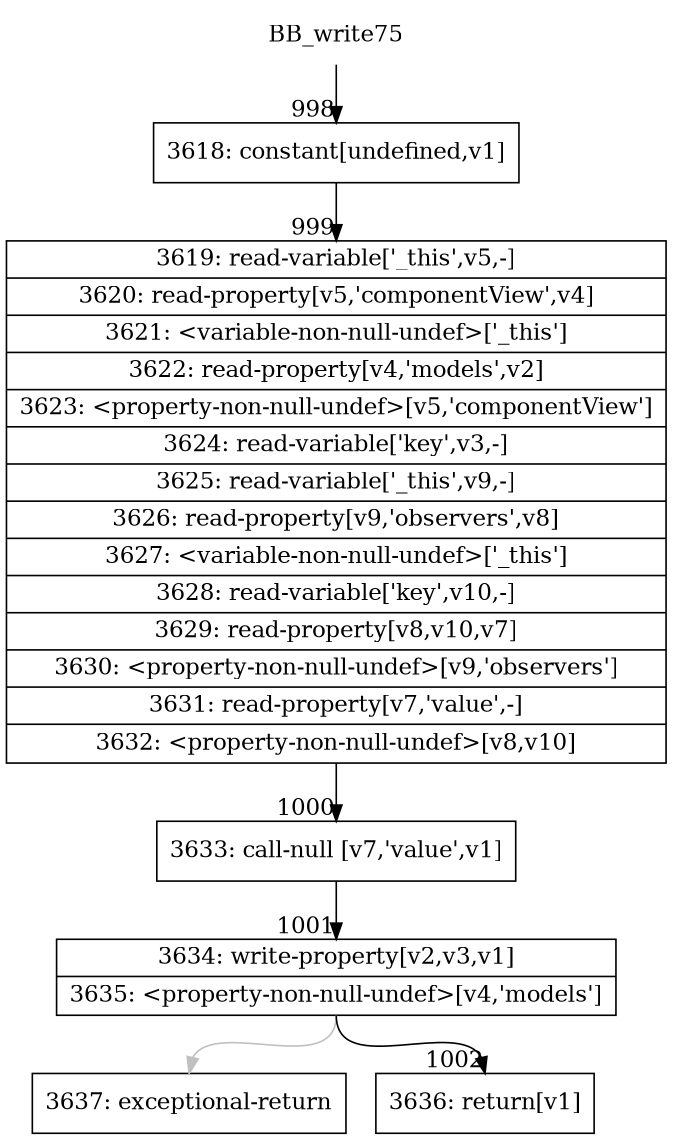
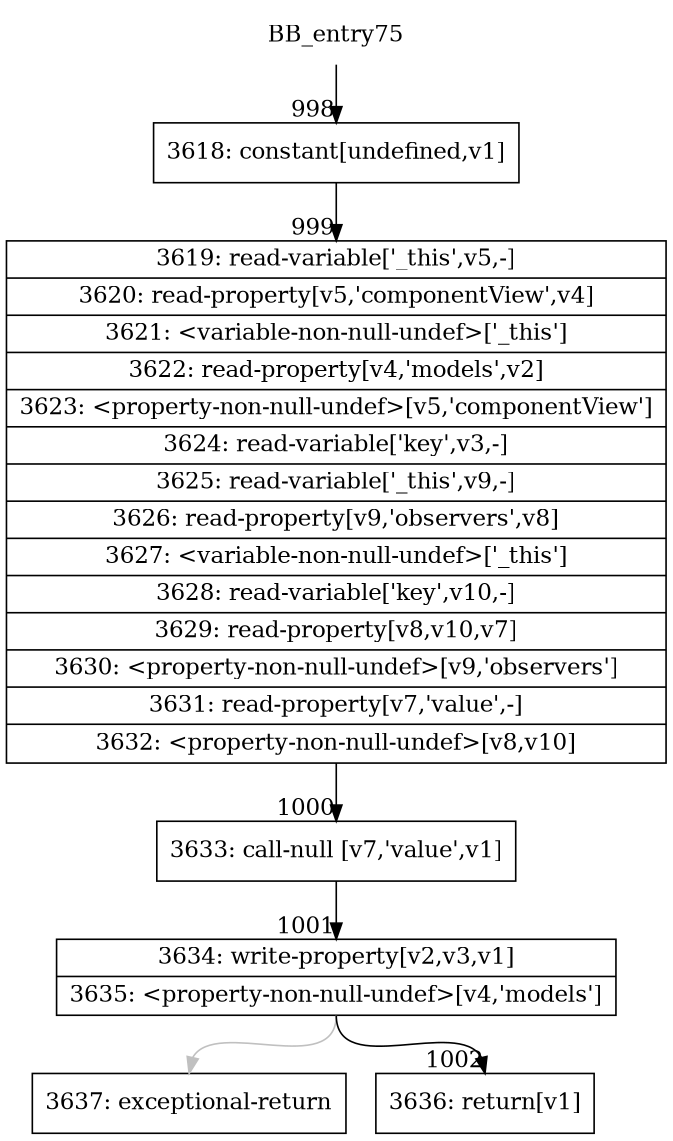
node "BB_write75": label "BB_write75" -> "BB_entry75"
